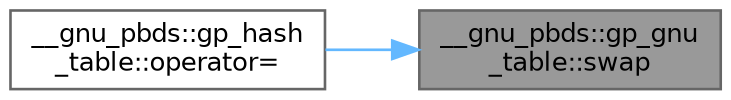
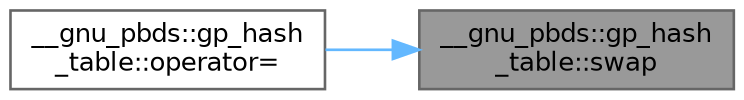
node "__gnu_pbds::gp_gnu _table::swap": label "__gnu_pbds::gp_gnu _table::swap" -> "__gnu_pbds::gp_hash _table::swap"
